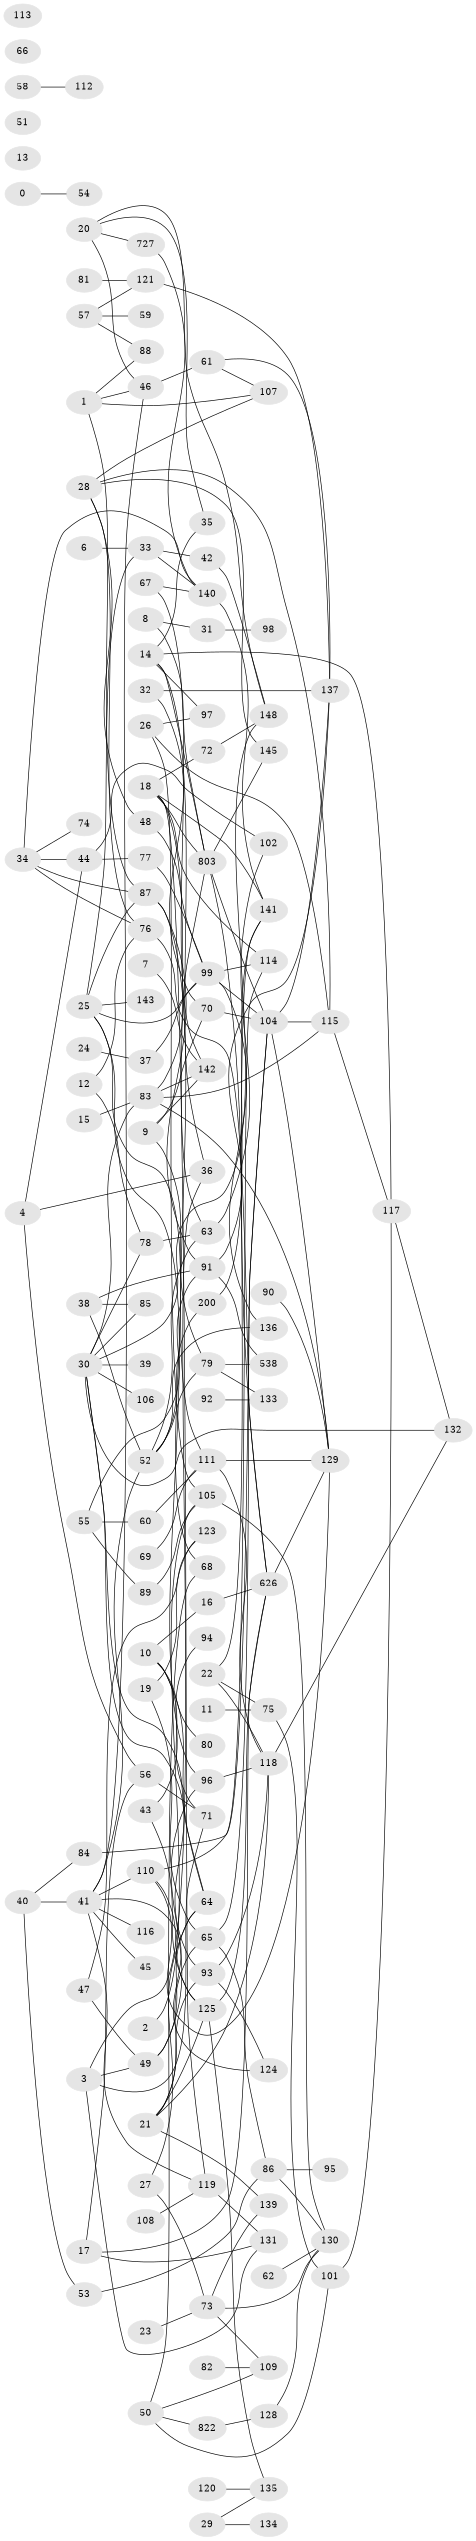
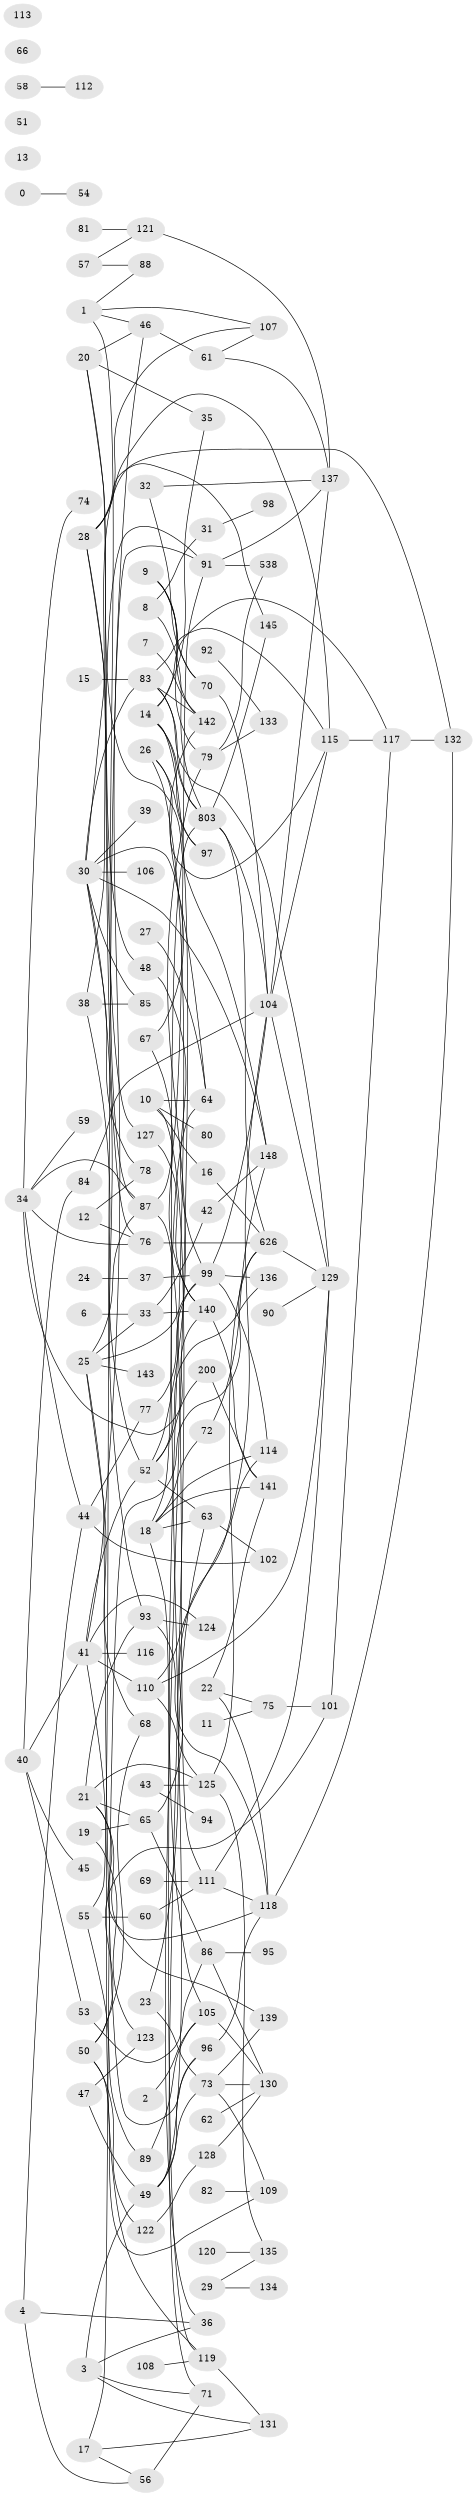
node "727": label "727" -> "127"
edge "57" -- "59": now "34" -- "59"
edge "63" -- "78": now "63" -- "23"
edge "41" -- "45": now "40" -- "45"
edge "27" -- "73": now "49" -- "73"
node "822": label "822" -> "122"
